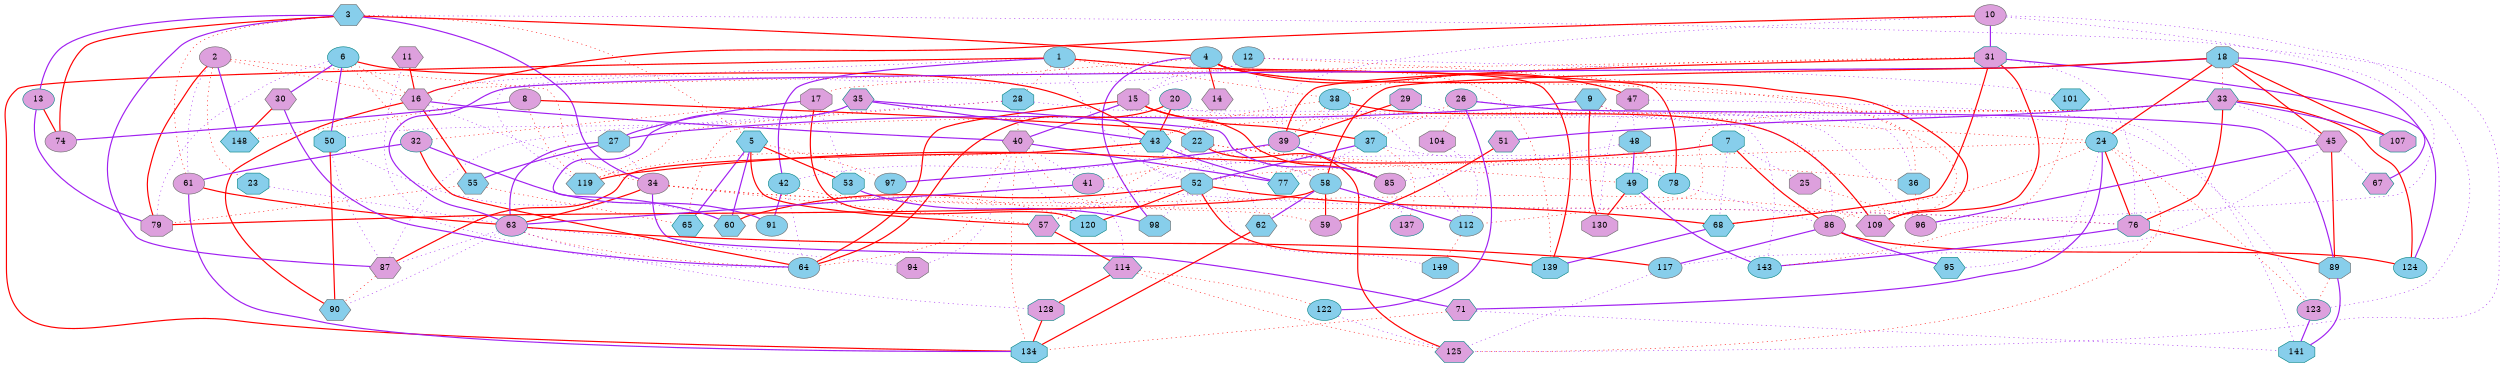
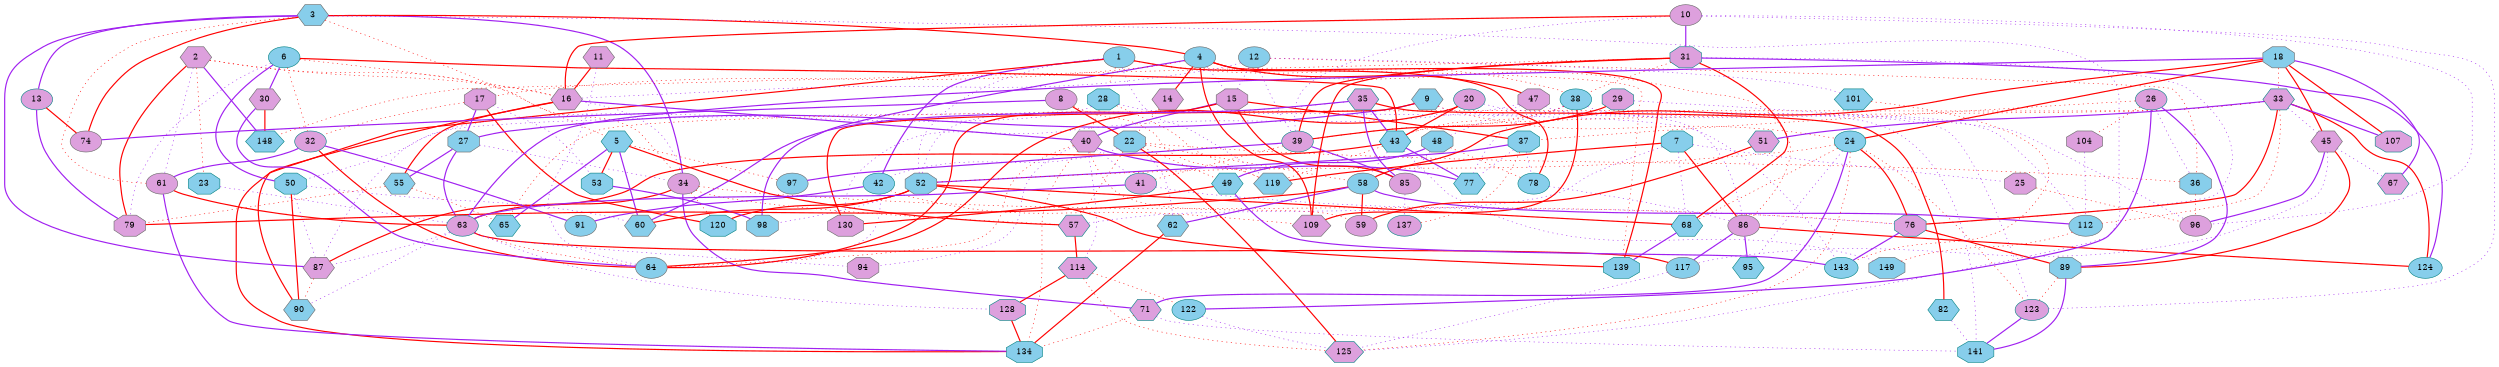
node "2": shape ellipse -> hexagon
node "49": shape octagon -> hexagon
node "82": added
